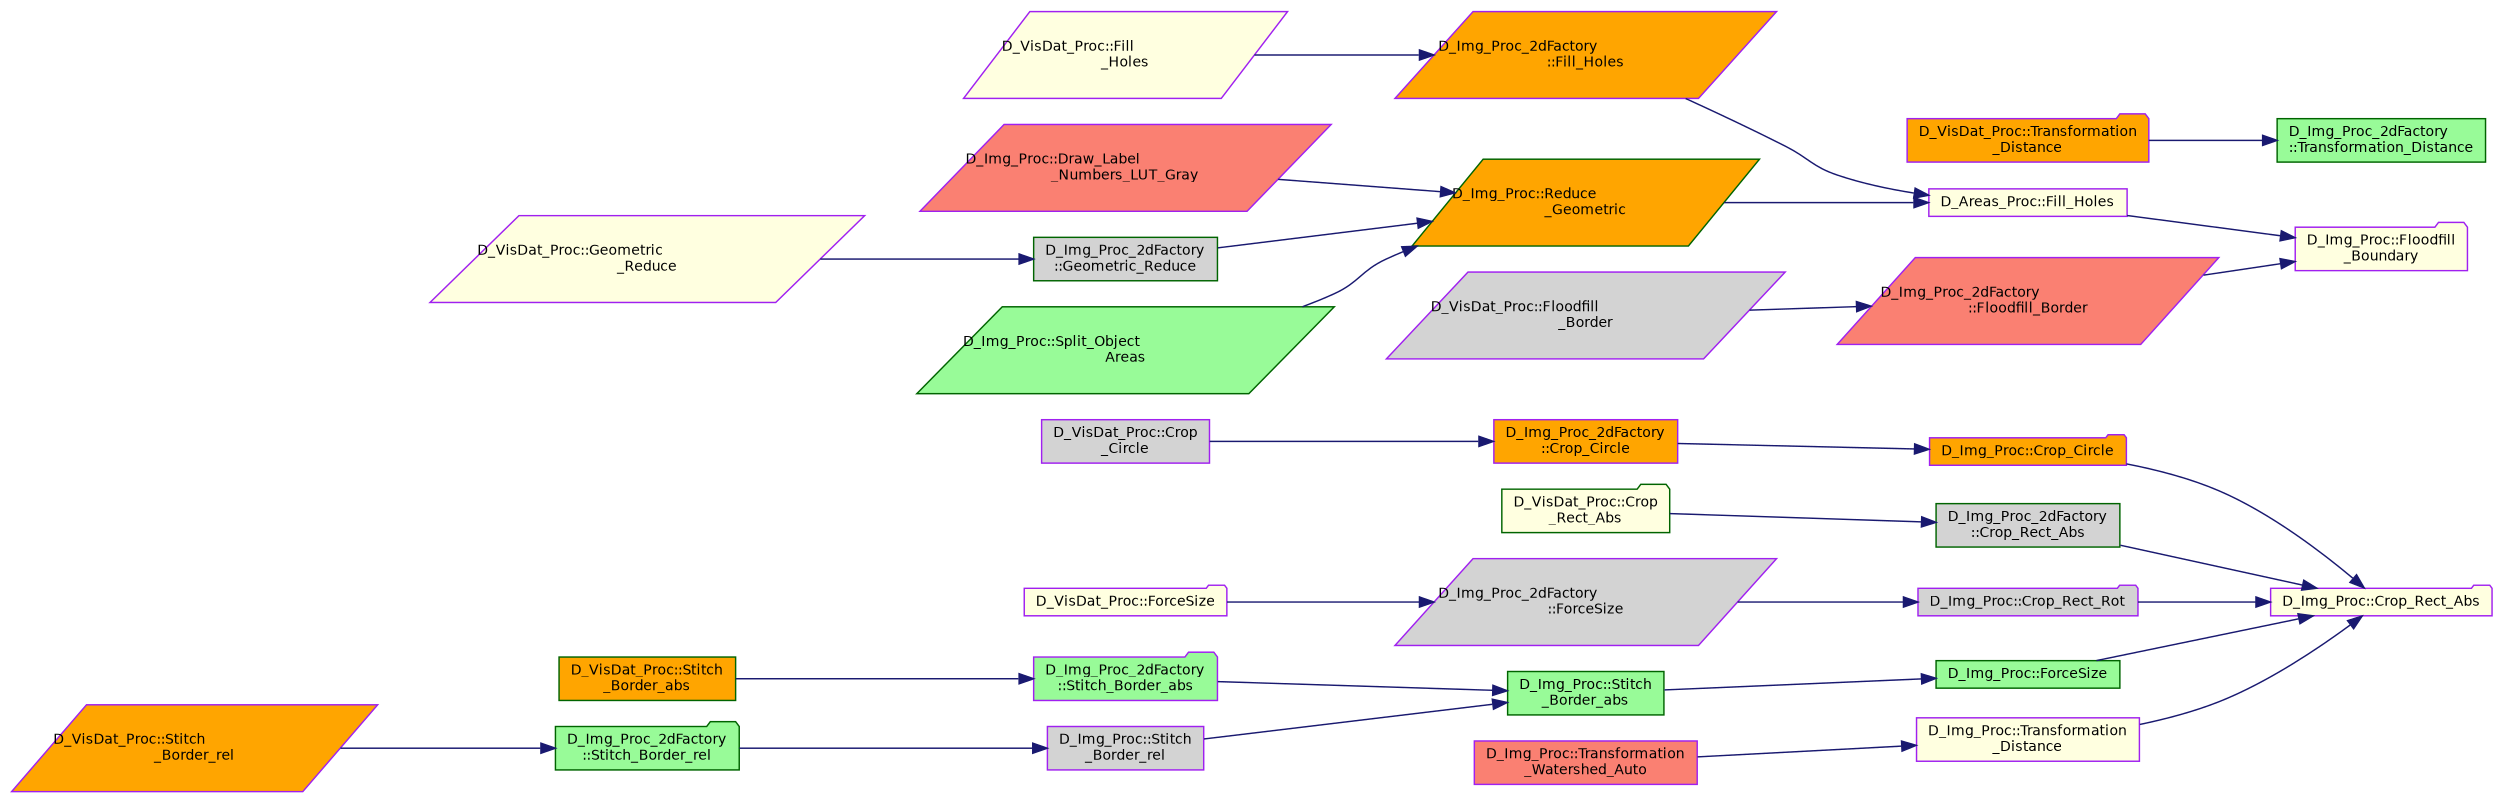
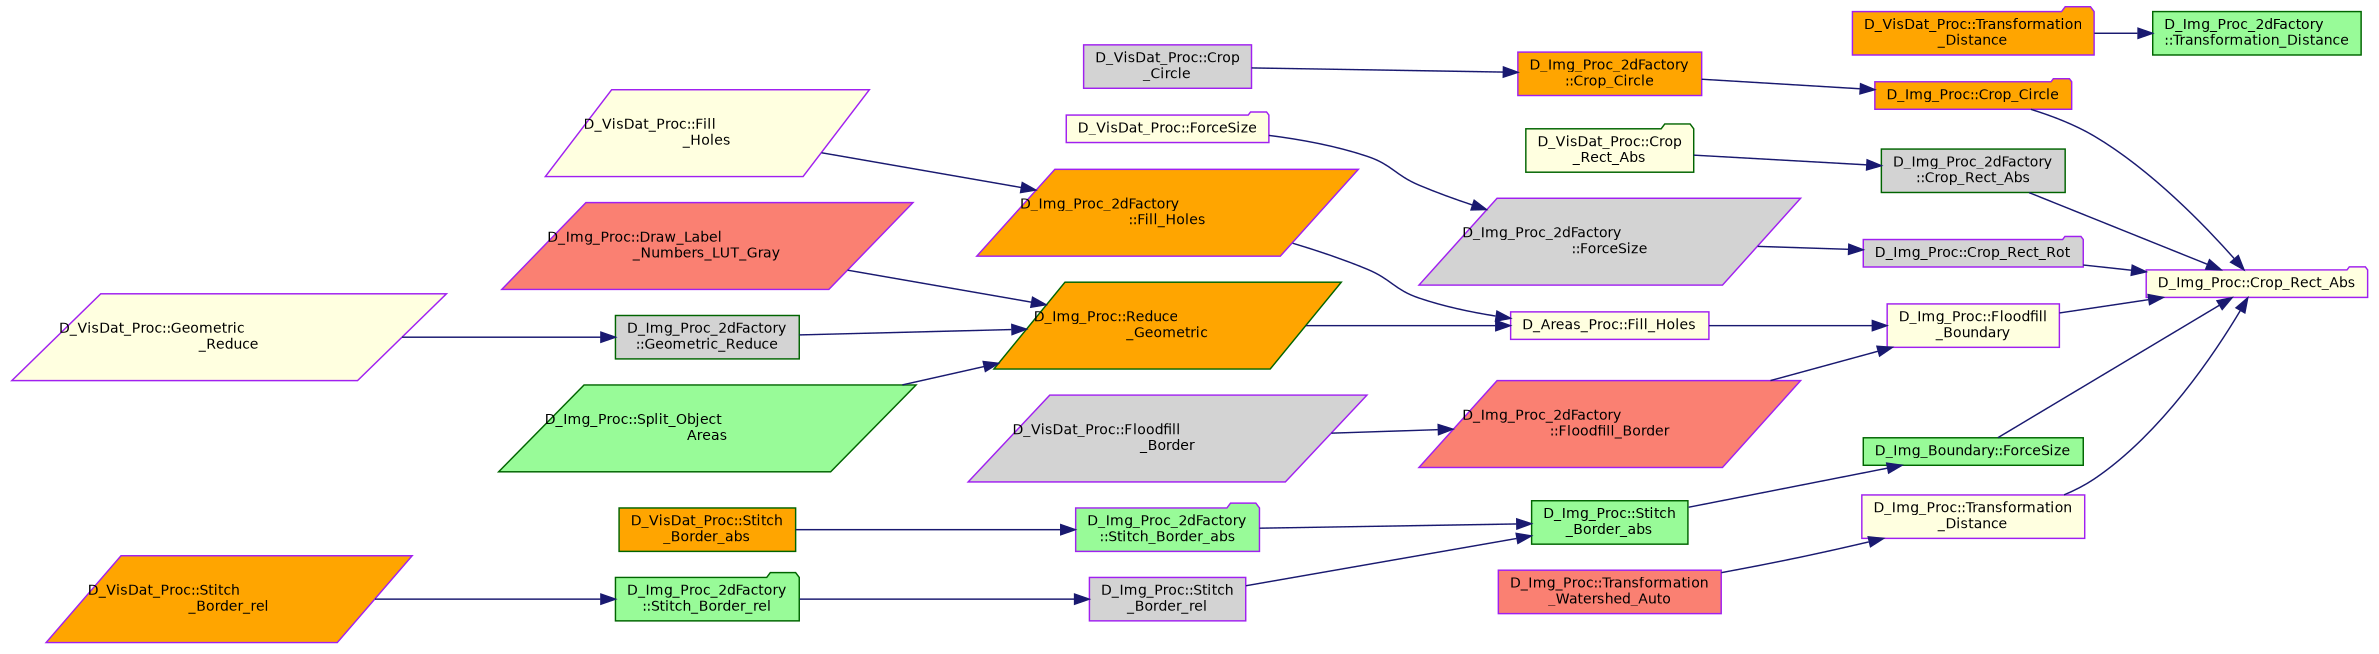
node "D_Img_Proc::Floodfill _Boundary": shape folder -> box
edge "D_Img_Proc::Floodfill _Boundary" -> "D_Img_Proc::Crop_Rect_Abs": added
node "D_Img_Proc::ForceSize": label "D_Img_Proc::ForceSize" -> "D_Img_Boundary::ForceSize"
